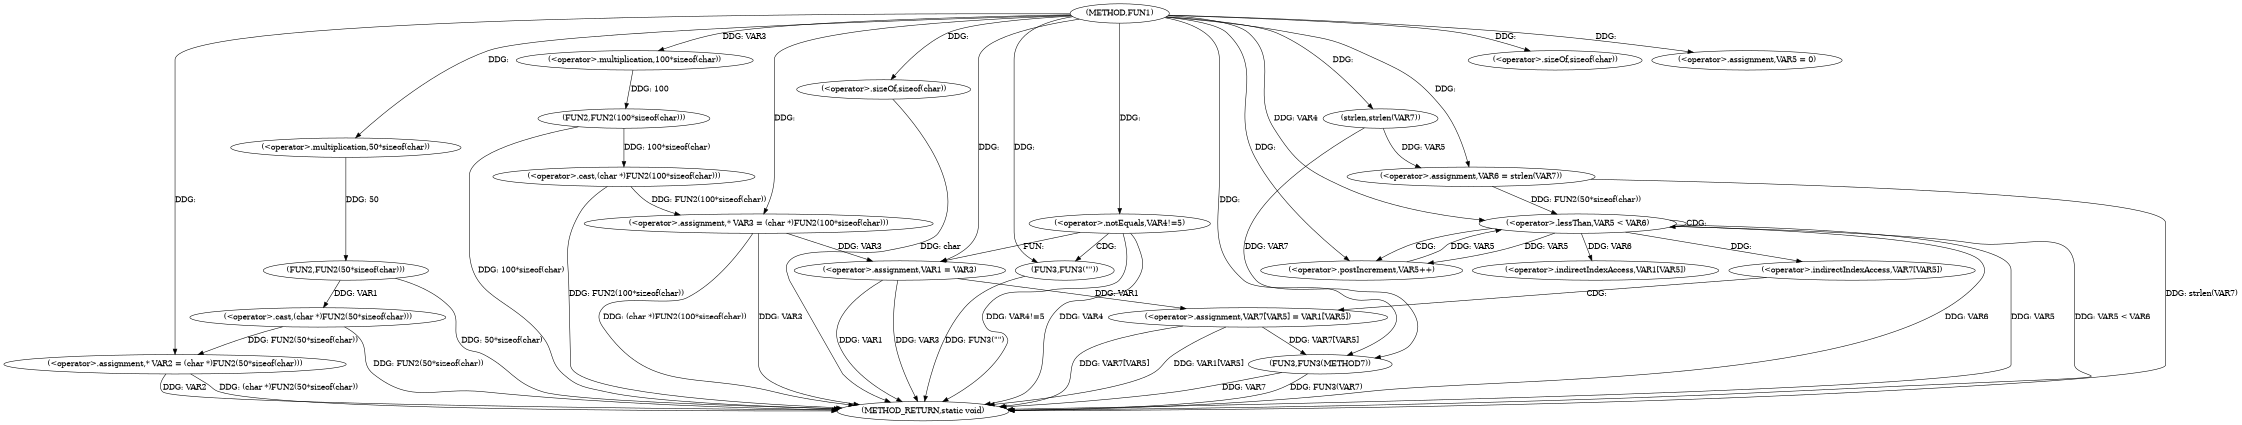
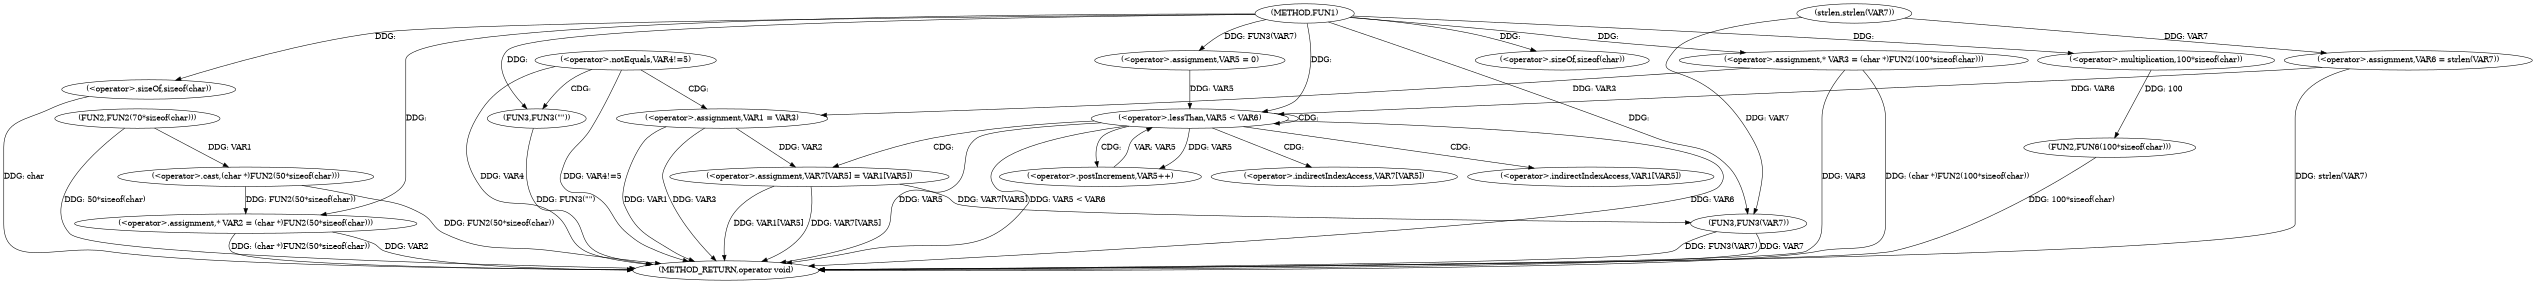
edge "(METHOD,FUN1)" -> "(strlen,strlen(VAR7))": removed, label "DDG:"
edge "(METHOD,FUN1)" -> "(<operator>.multiplication,100*sizeof(char))": label "DDG: VAR3" -> "DDG: "
edge "(METHOD,FUN1)" -> "(<operator>.assignment,VAR5 = 0)": label "DDG: " -> "DDG: FUN3(VAR7)"
edge "(METHOD,FUN1)" -> "(<operator>.assignment,VAR6 = strlen(VAR7))": removed, label "DDG:"
edge "(<operator>.assignment,VAR5 = 0)" -> "(<operator>.lessThan,VAR5 < VAR6)": added, label "DDG: VAR5"
edge "(METHOD,FUN1)" -> "(<operator>.assignment,VAR1 = VAR3)": removed, label "DDG:"
edge "(METHOD,FUN1)" -> "(<operator>.notEquals,VAR4!=5)": removed, label "DDG:"
node "(FUN2,FUN2(100*sizeof(char)))": label "(FUN2,FUN2(100*sizeof(char)))" -> "(FUN2,FUN6(100*sizeof(char)))"
edge "(METHOD,FUN1)" -> "(<operator>.lessThan,VAR5 < VAR6)": label "DDG: VAR4" -> "DDG: "
edge "(METHOD,FUN1)" -> "(<operator>.postIncrement,VAR5++)": removed, label "DDG:"
node "(<operator>.multiplication,50*sizeof(char))": removed
edge "(strlen,strlen(VAR7))" -> "(<operator>.assignment,VAR6 = strlen(VAR7))": label "DDG: VAR5" -> "DDG: VAR7"
node "(<operator>.cast,(char *)FUN2(100*sizeof(char)))": removed
edge "(<operator>.assignment,VAR6 = strlen(VAR7))" -> "(<operator>.lessThan,VAR5 < VAR6)": label "DDG: FUN2(50*sizeof(char))" -> "DDG: VAR6"
edge "(<operator>.notEquals,VAR4!=5)" -> "(<operator>.assignment,VAR1 = VAR3)": label "FUN: " -> "CDG: "
edge "(<operator>.postIncrement,VAR5++)" -> "(<operator>.lessThan,VAR5 < VAR6)": label "DDG: VAR5" -> "VAR: VAR5"
edge "(<operator>.lessThan,VAR5 < VAR6)" -> "(<operator>.indirectIndexAccess,VAR1[VAR5])": label "DDG: VAR6" -> "CDG: "
edge "(<operator>.lessThan,VAR5 < VAR6)" -> "(<operator>.indirectIndexAccess,VAR7[VAR5])": label "DDG: " -> "CDG: "
node "(FUN2,FUN2(50*sizeof(char)))": label "(FUN2,FUN2(50*sizeof(char)))" -> "(FUN2,FUN2(70*sizeof(char)))"
edge "(<operator>.assignment,VAR1 = VAR3)" -> "(<operator>.assignment,VAR7[VAR5] = VAR1[VAR5])": label "DDG: VAR1" -> "DDG: VAR2"
edge "(<operator>.indirectIndexAccess,VAR7[VAR5])" -> "(<operator>.assignment,VAR7[VAR5] = VAR1[VAR5])": now "(<operator>.lessThan,VAR5 < VAR6)" -> "(<operator>.assignment,VAR7[VAR5] = VAR1[VAR5])"
node "(FUN3,FUN3(METHOD7))": label "(FUN3,FUN3(METHOD7))" -> "(FUN3,FUN3(VAR7))"
node "(METHOD_RETURN,static void)": label "(METHOD_RETURN,static void)" -> "(METHOD_RETURN,operator void)"
